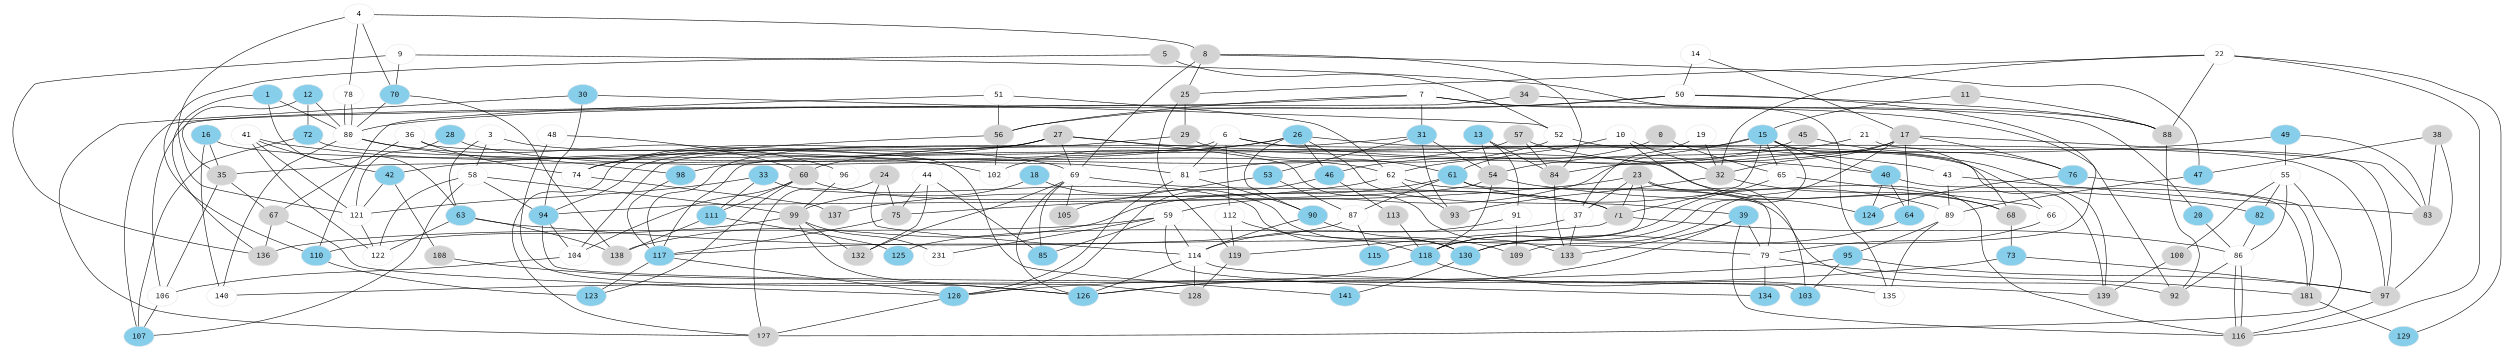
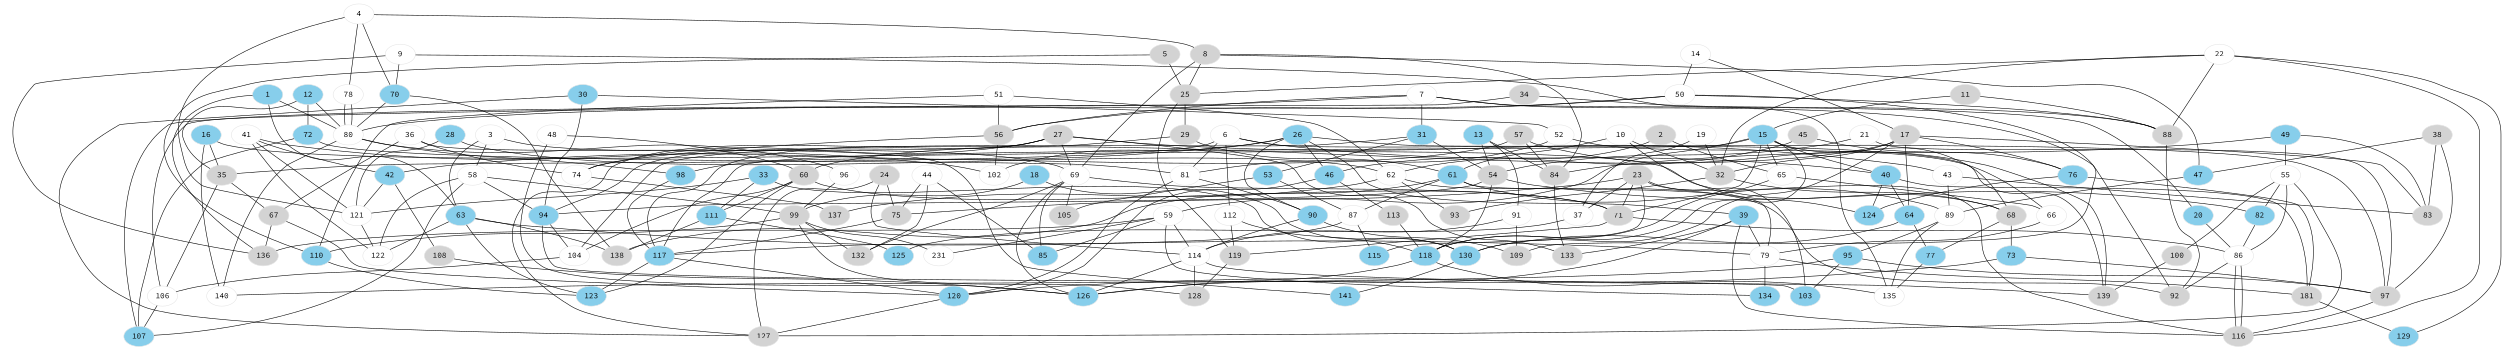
edge "5" -- "52": now "5" -- "25"
node "0": label "0" -> "2"
edge "31" -- "93": removed
edge "37" -- "133": removed
node "77": added
edge "63" -- "123": added
